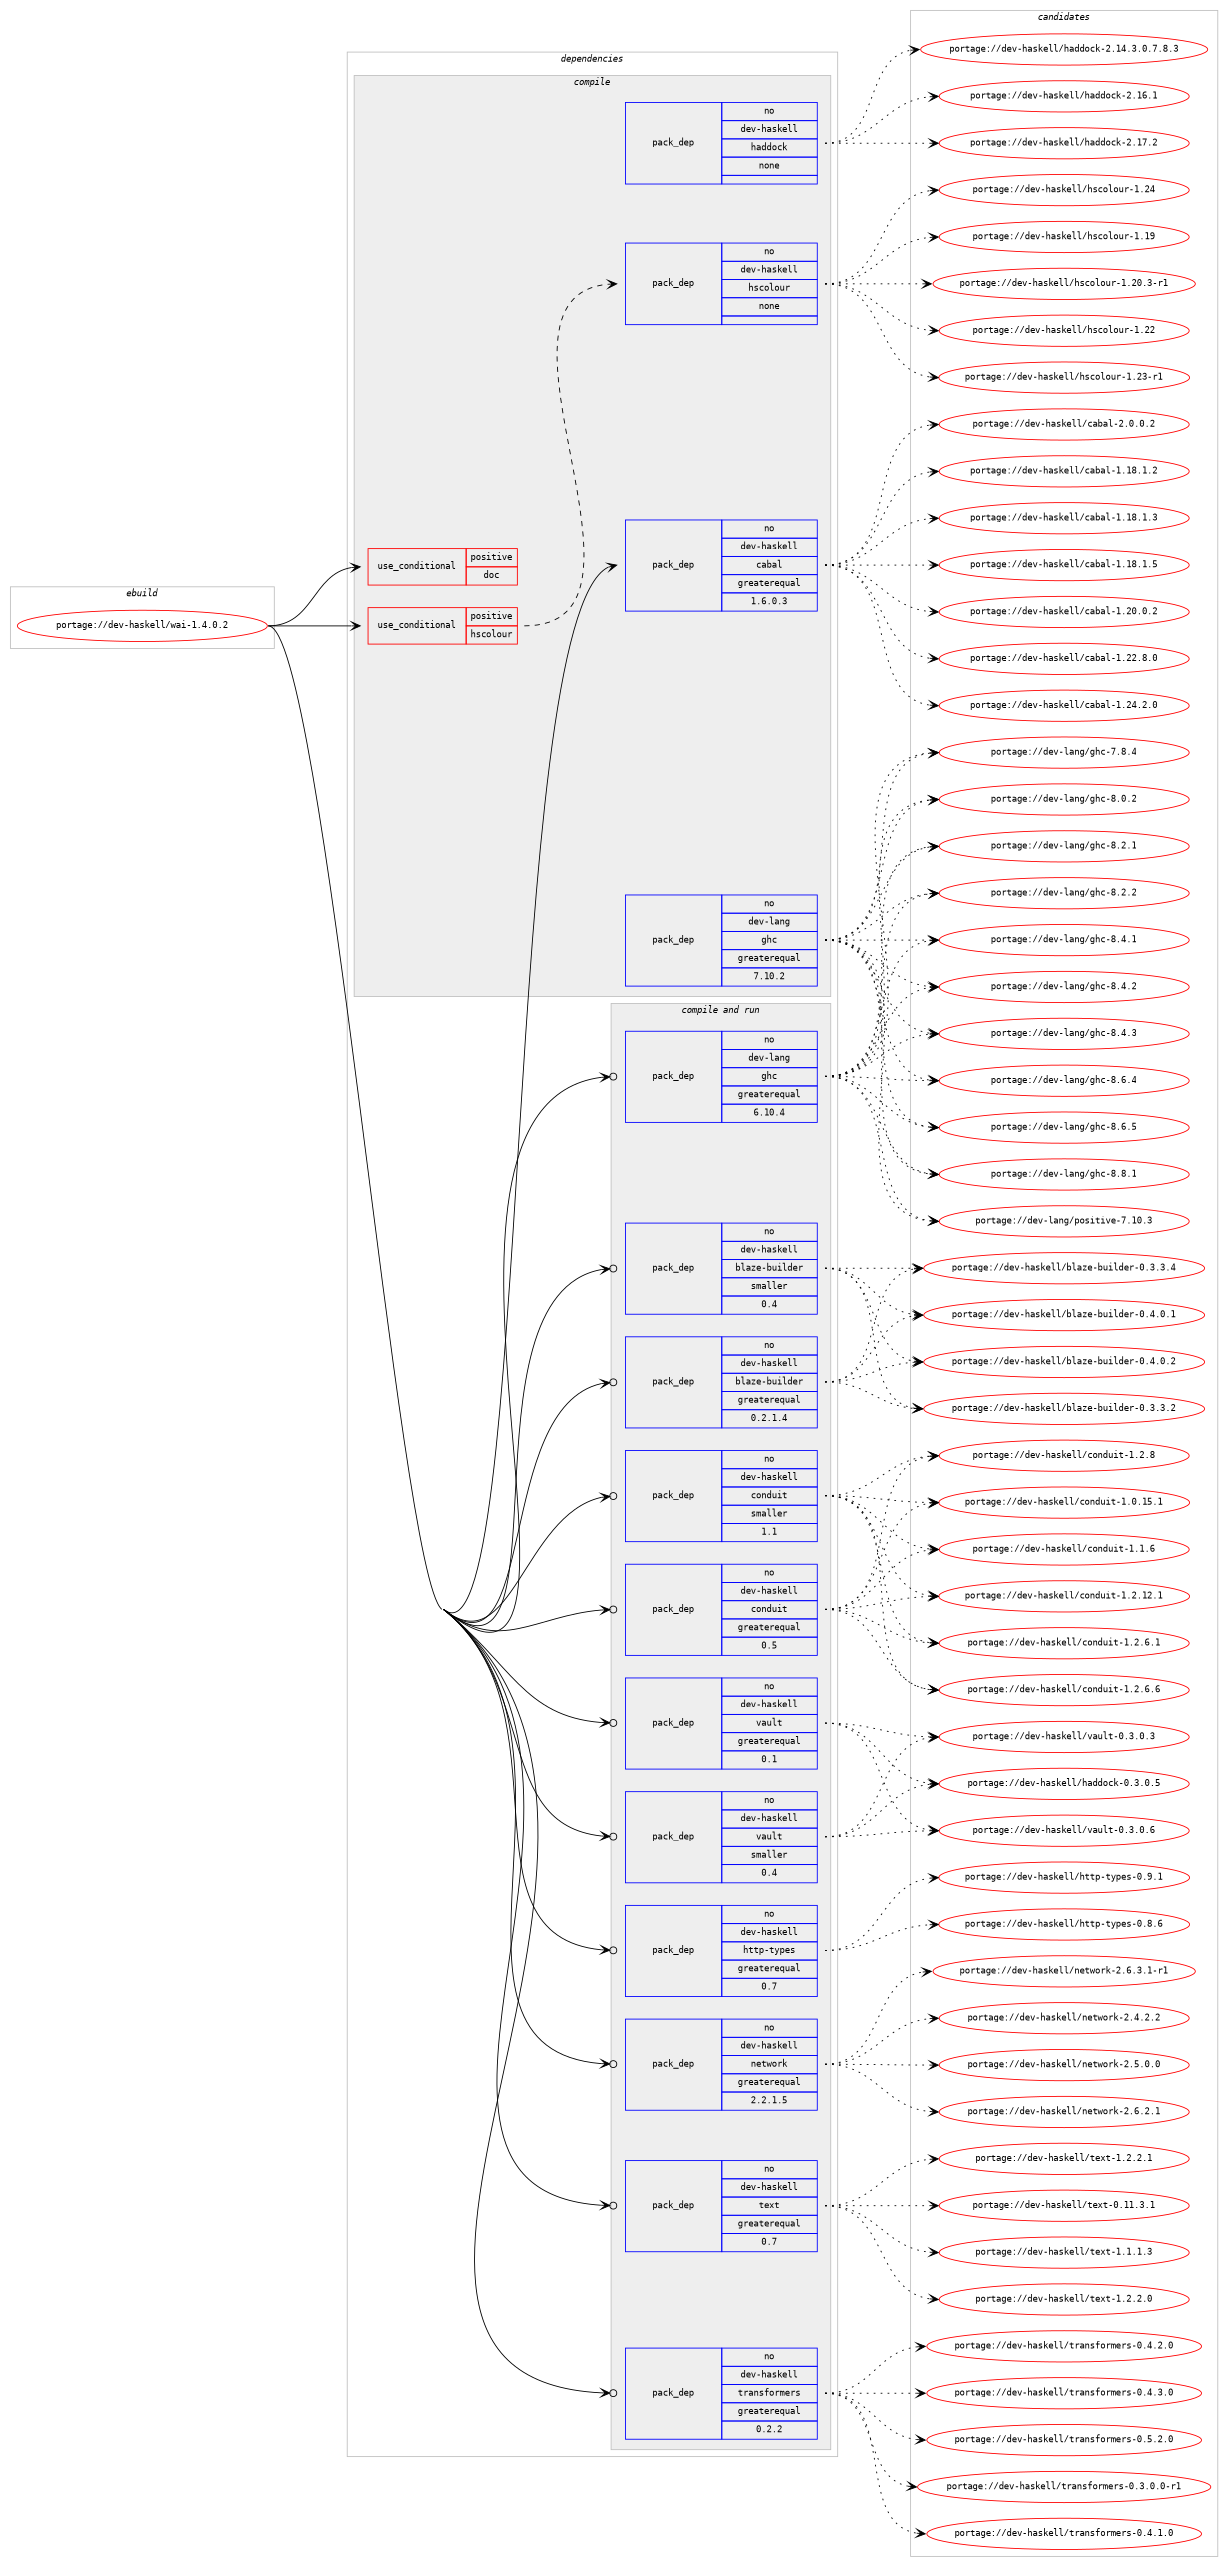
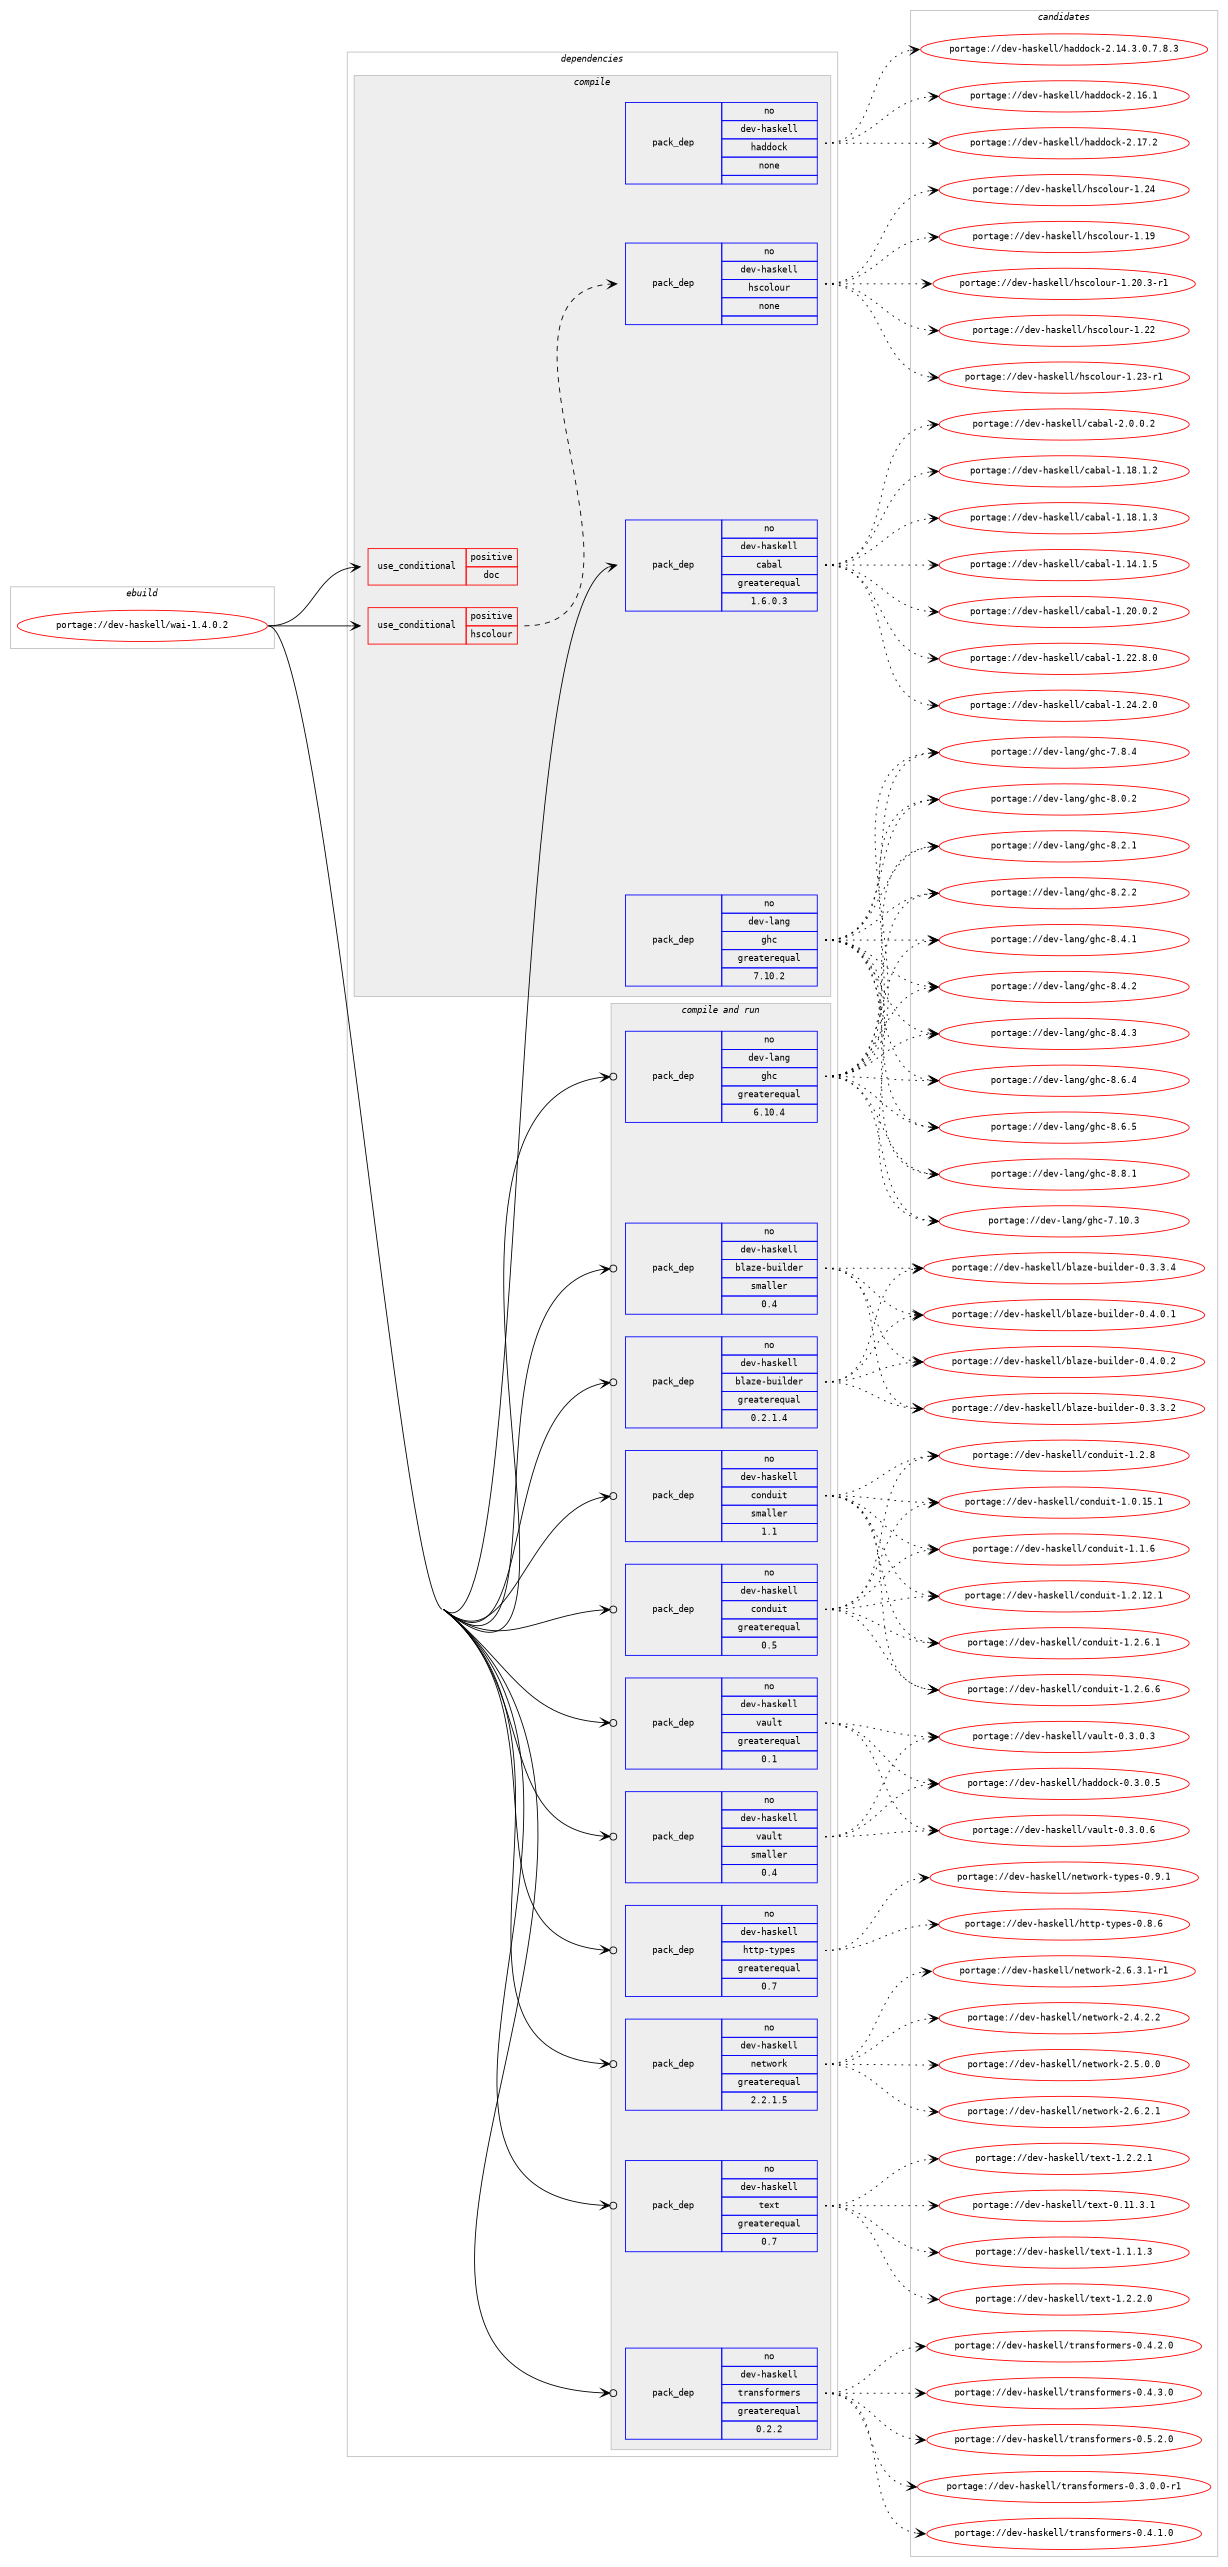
node "portage://dev-haskell/cabal-1.18.1.5": label "portage://dev-haskell/cabal-1.18.1.5" -> "portage://dev-haskell/cabal-1.14.1.5"
node "portage://dev-lang/positive-7.10.3": label "portage://dev-lang/positive-7.10.3" -> "portage://dev-lang/ghc-7.10.3"
node "portage://dev-haskell/http-types-0.9.1": label "portage://dev-haskell/http-types-0.9.1" -> "portage://dev-haskell/network-types-0.9.1"
